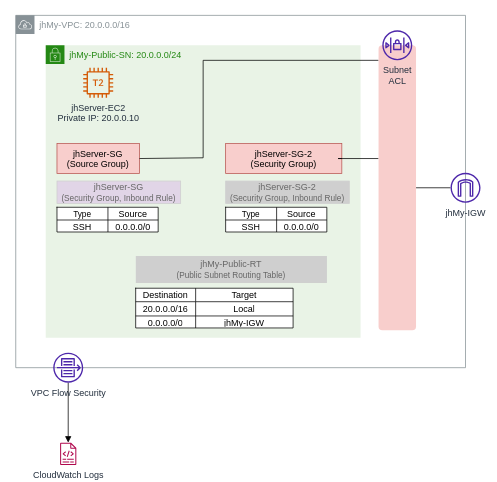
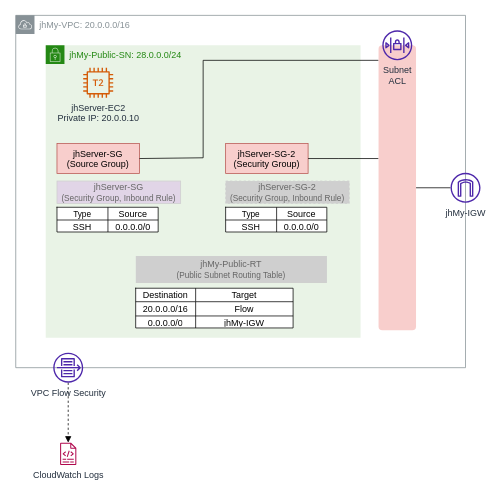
node "jhMy-Public-SN: 20.0.0.0/24": label "jhMy-Public-SN: 20.0.0.0/24" -> "jhMy-Public-SN: 28.0.0.0/24"
node "jhServer-SG-2 (Security Group)": size 116x30 -> 83x30
node "jhServer-SG-2 (Security Group, Inbound Rule)": style solid -> dashed
node "Local": label "Local" -> "Flow"
edge "VPC Flow Security" -> "CloudWatch Logs": style solid -> dashed
